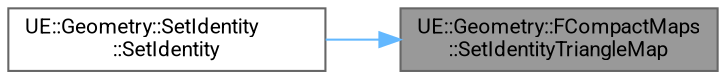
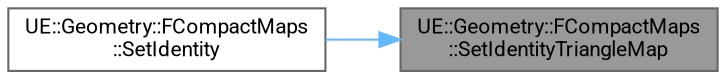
node "UE::Geometry::SetIdentity ::SetIdentity": label "UE::Geometry::SetIdentity ::SetIdentity" -> "UE::Geometry::FCompactMaps ::SetIdentity"
